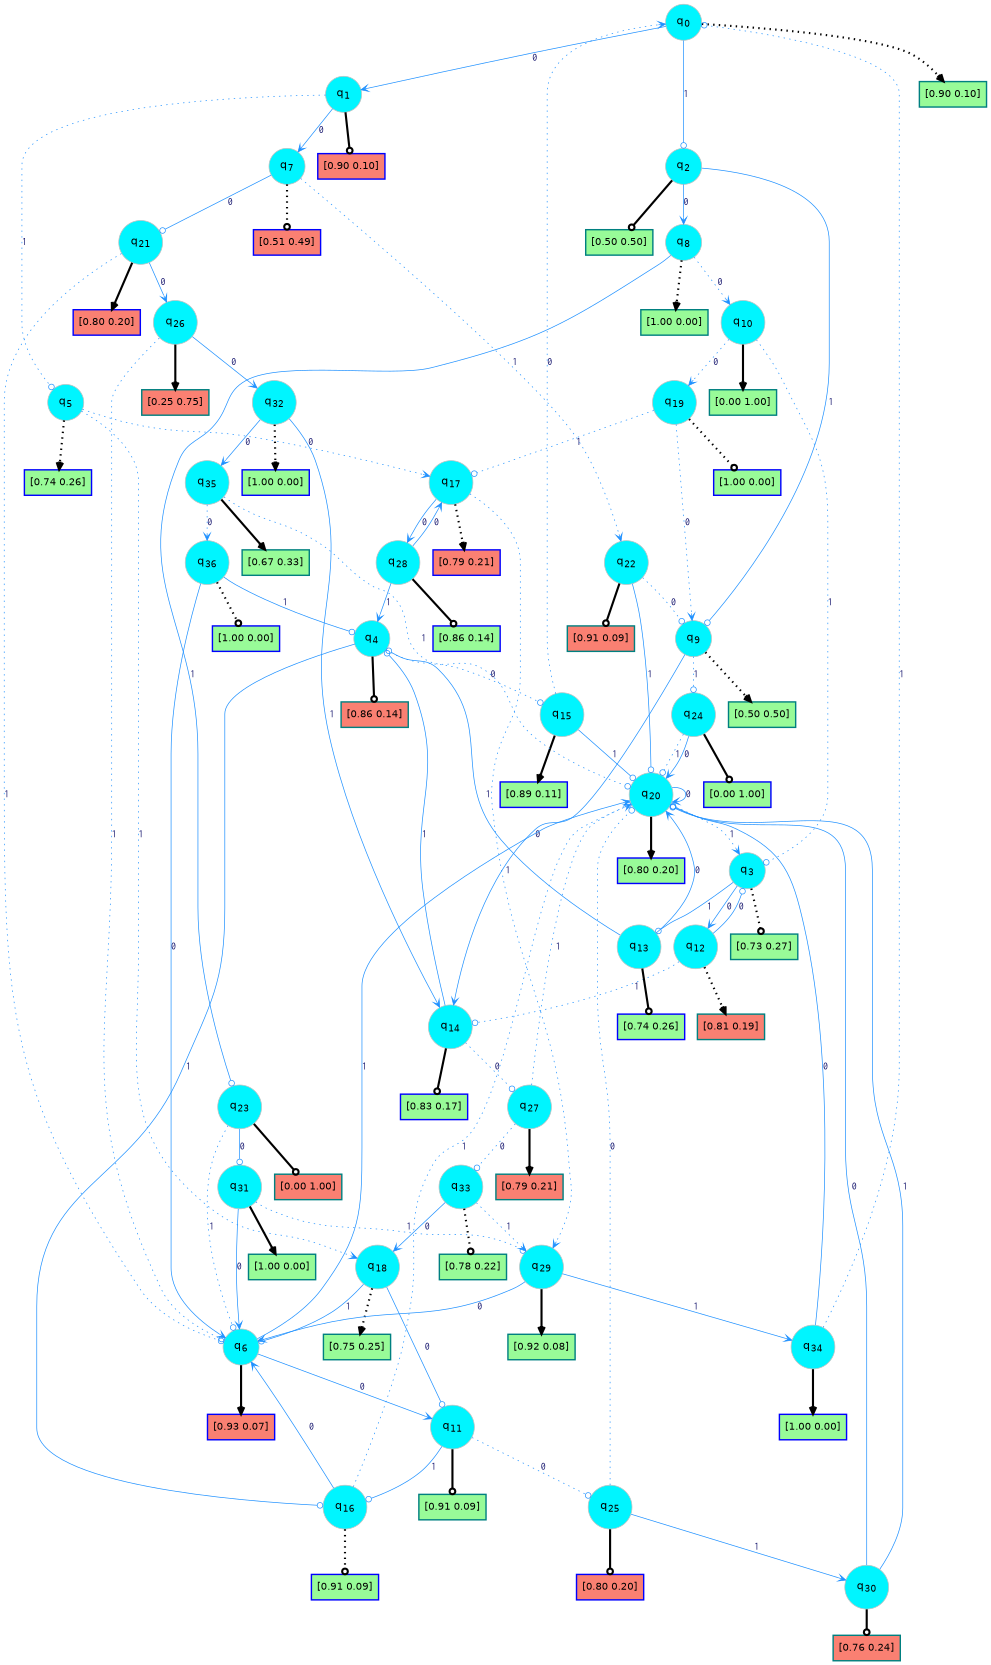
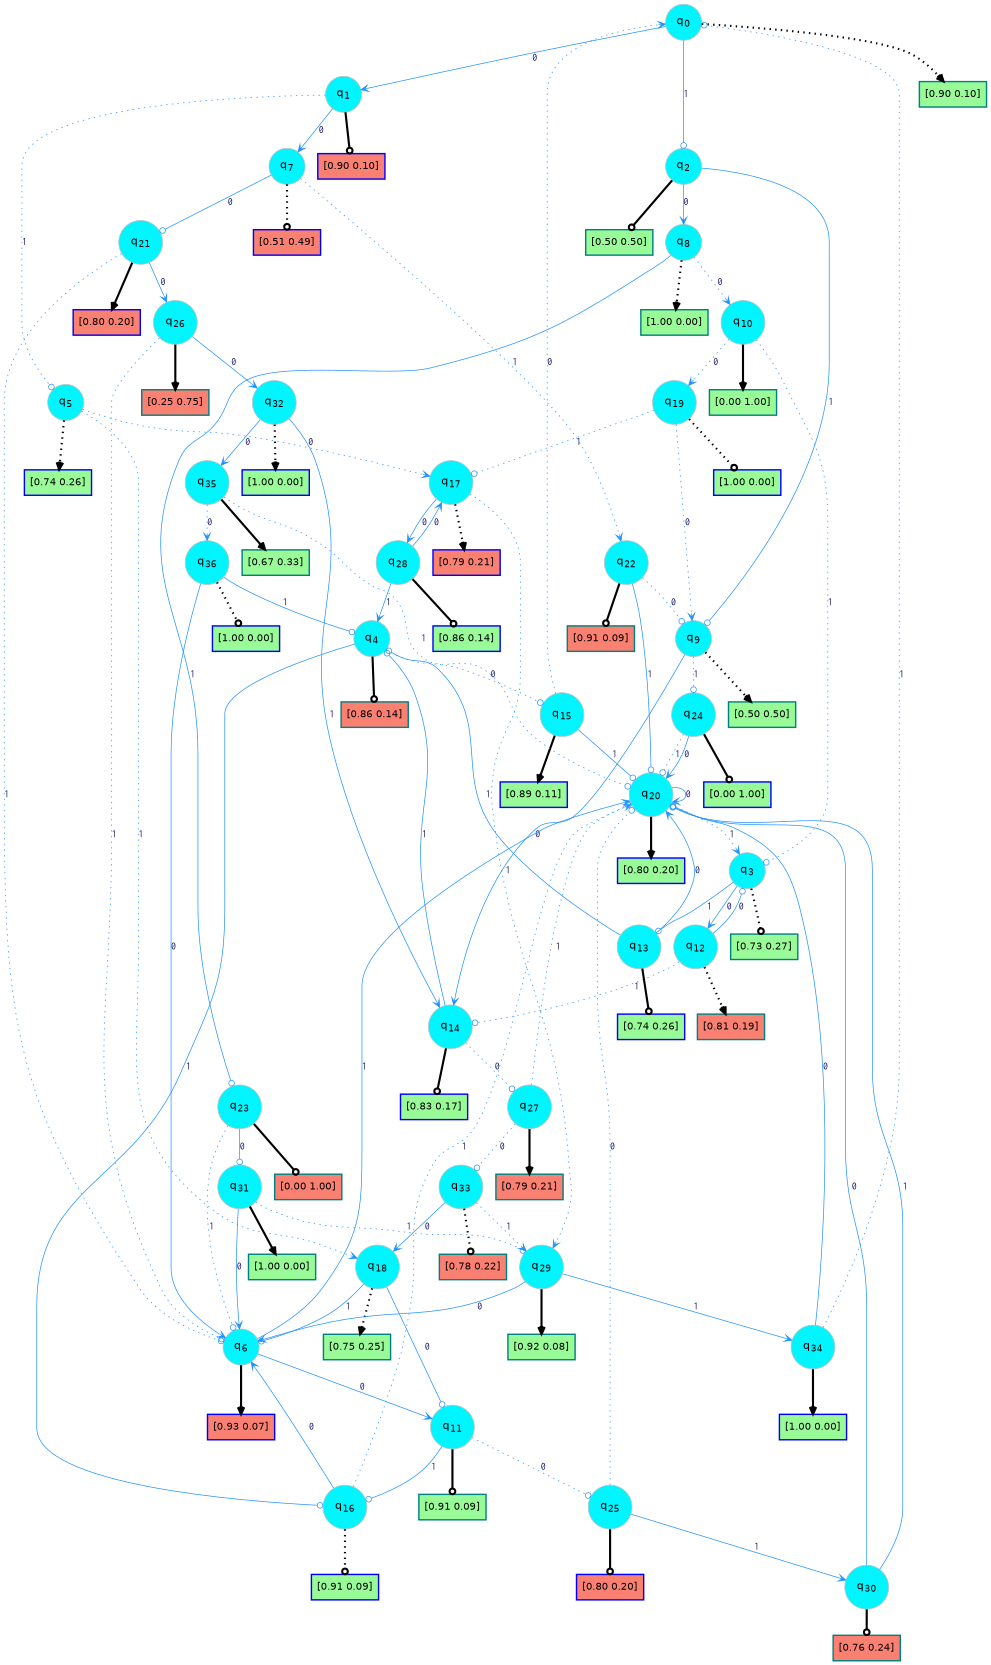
node "[0.78 0.22]": fillcolor palegreen -> salmon
